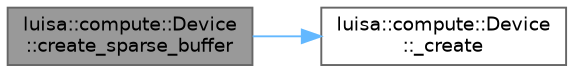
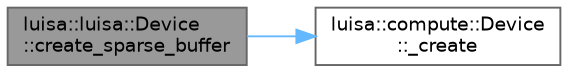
node "luisa::compute::Device ::create_sparse_buffer": label "luisa::compute::Device ::create_sparse_buffer" -> "luisa::luisa::Device ::create_sparse_buffer"
